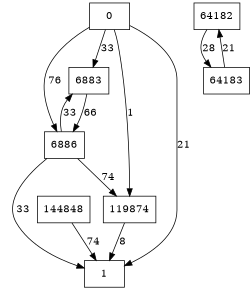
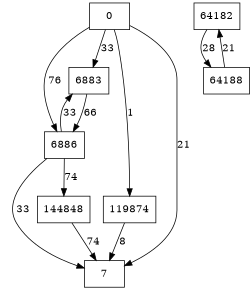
node "64183": label "64183" -> "64188"
edge "6886" -> "119874": now "6886" -> "144848"
node "1": label "1" -> "7"
